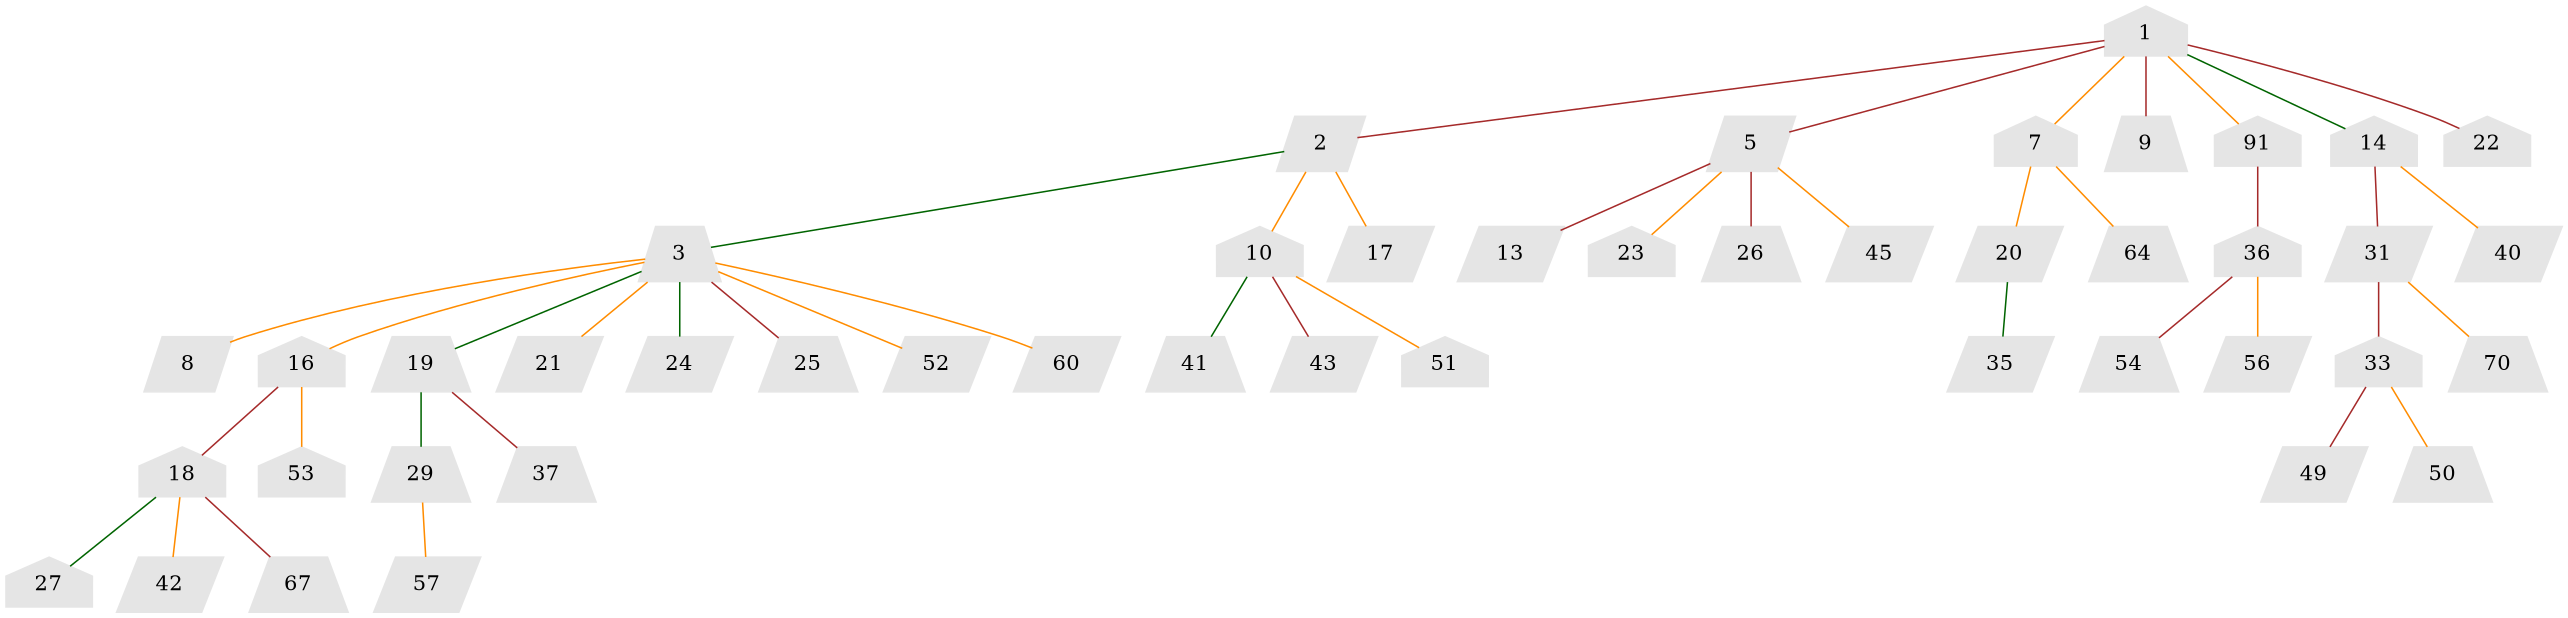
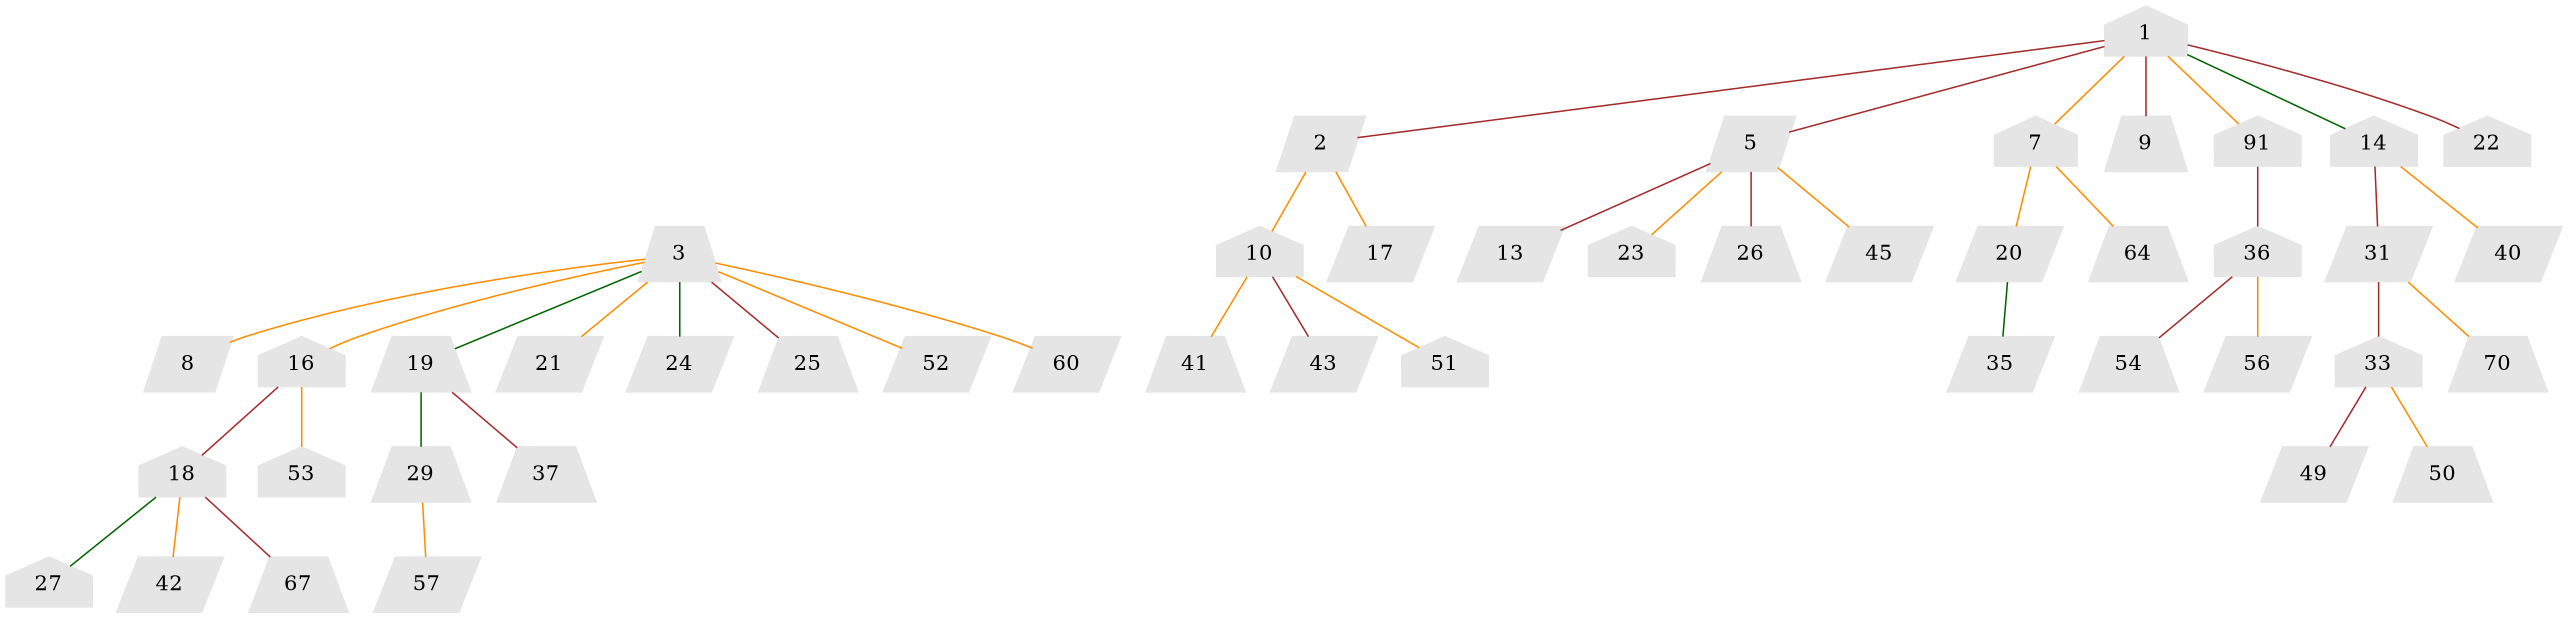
edge "2" -- "3": removed
edge "10" -- "41": color darkgreen -> darkorange
